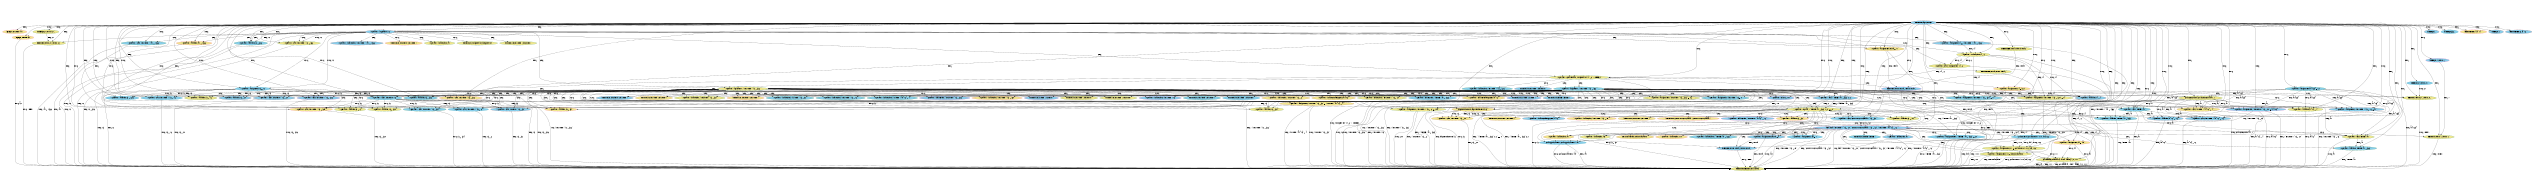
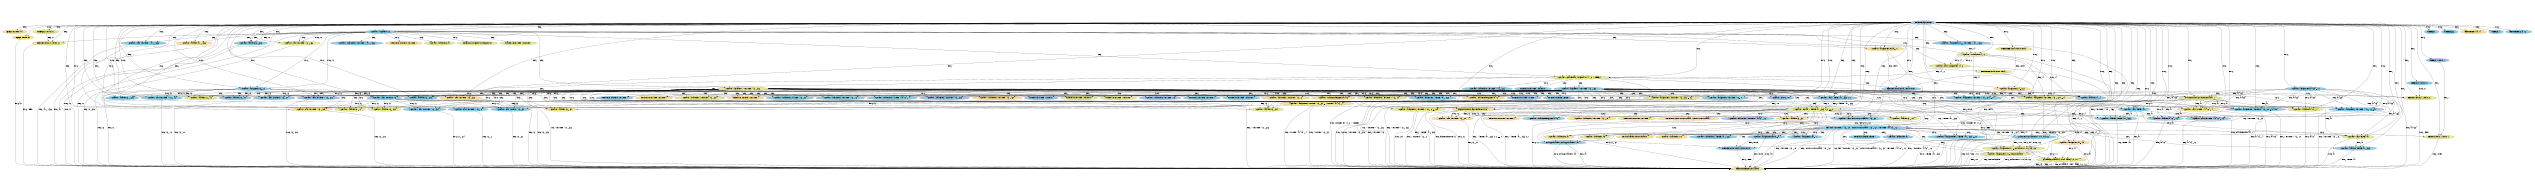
edge "(<operator>.cast,(_DWORD *)v3)" -> "(<operator>.cast,(_DWORD *)(v3 + 8))": removed, label "DDG: v3"
